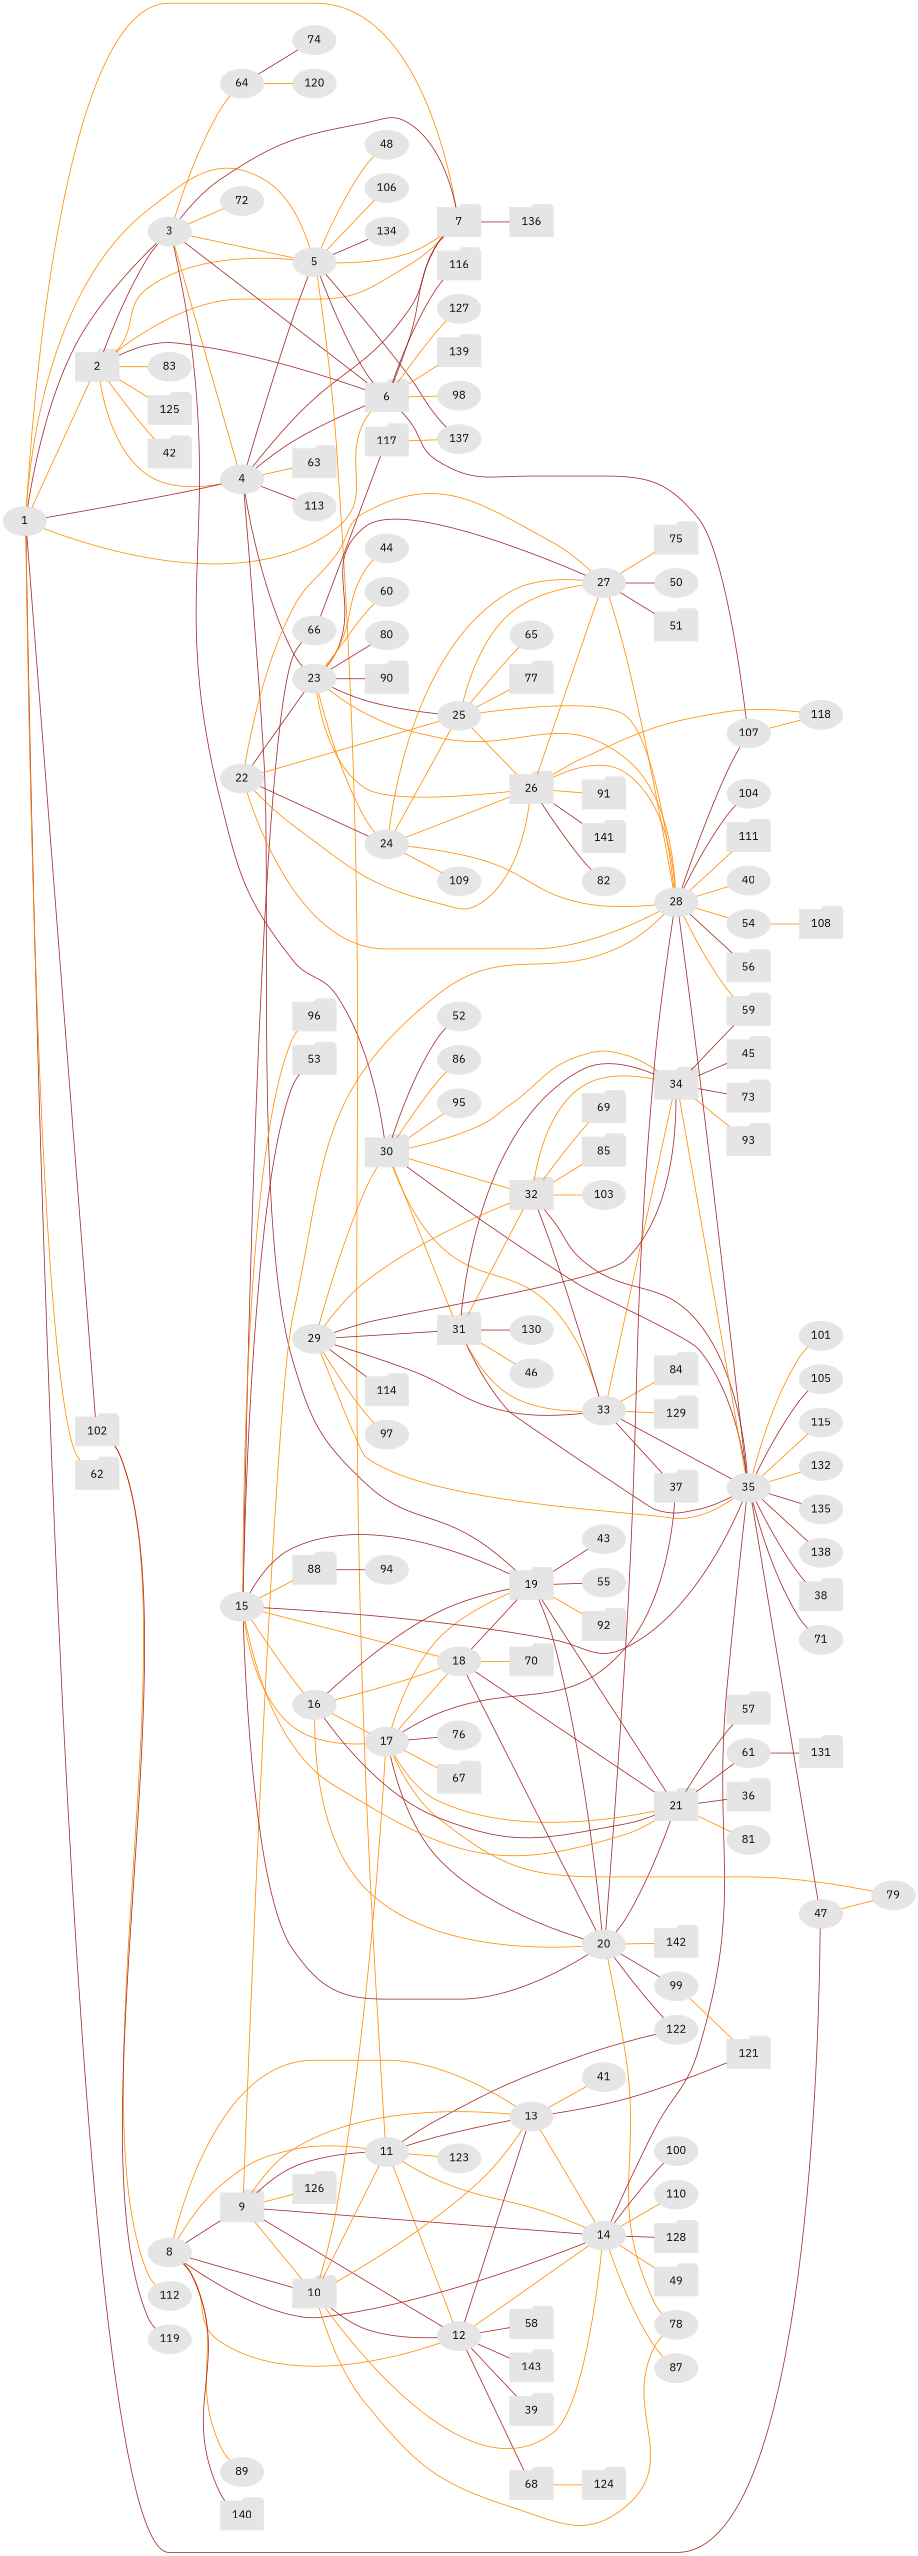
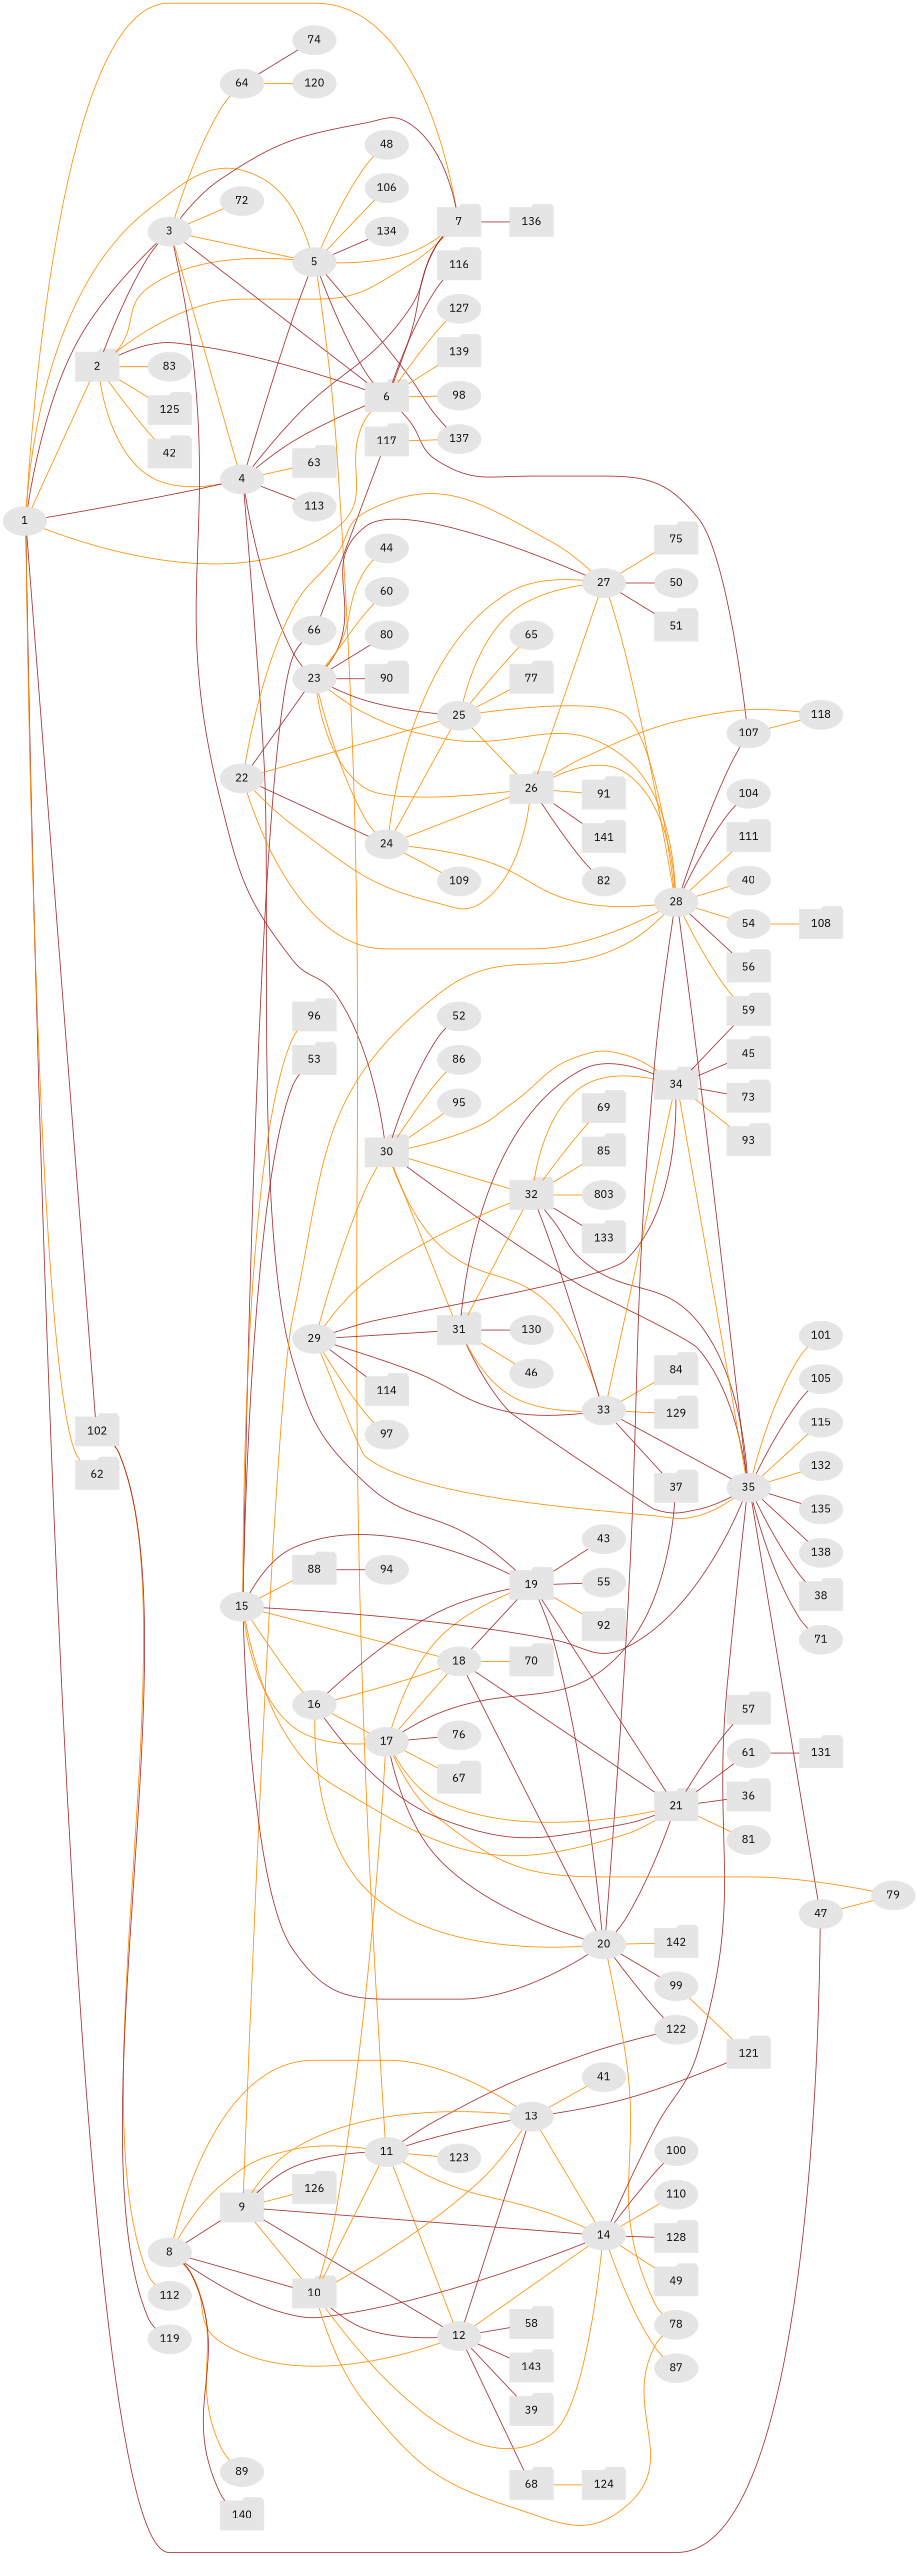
node "103": label "103" -> "803"
node "133": added
